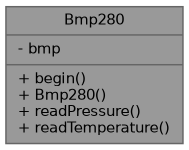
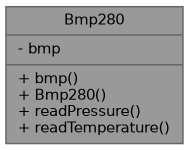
node "Bmp280": text "+ begin()" -> "+ bmp()"
